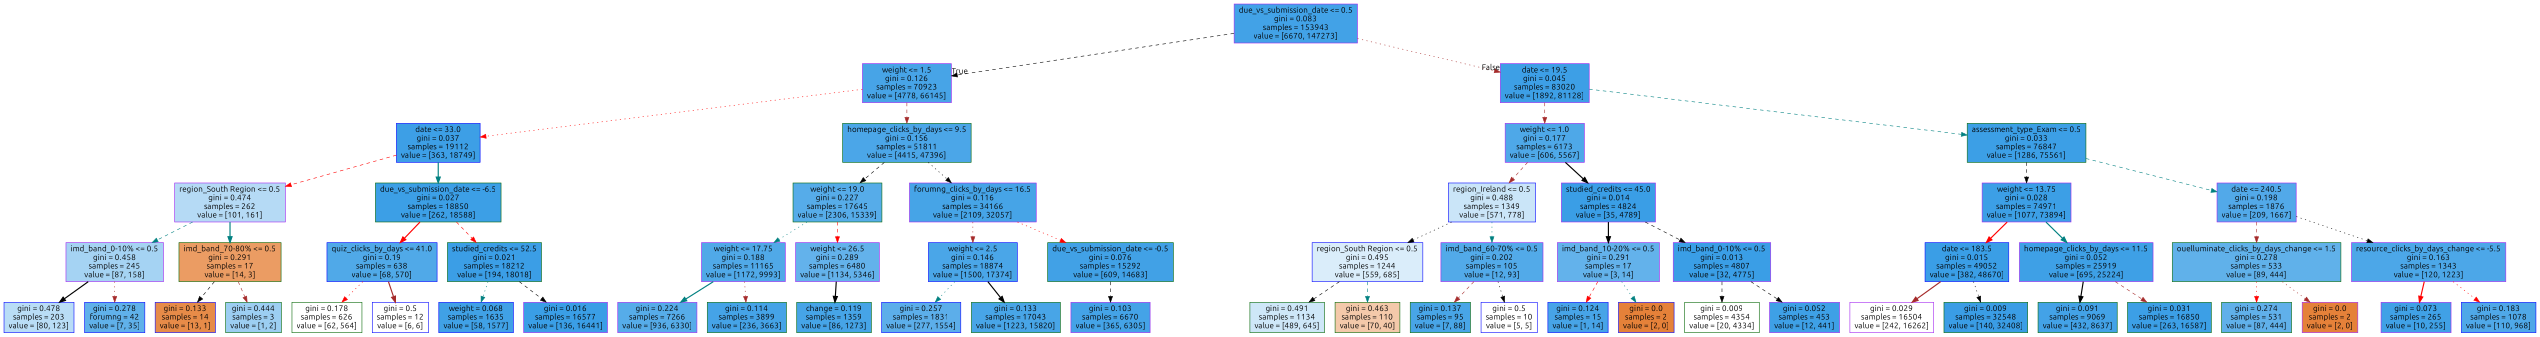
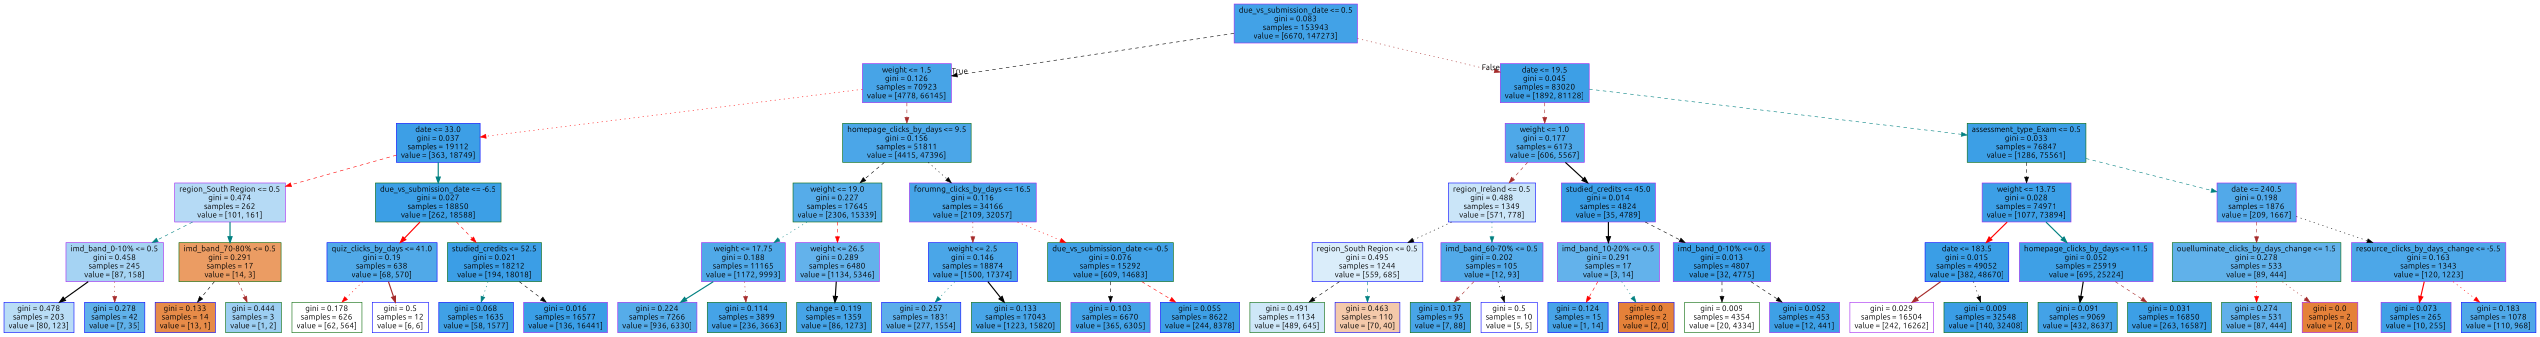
node "gini = 0.278 forumng = 42 value = [7, 35]": label "gini = 0.278 forumng = 42 value = [7, 35]" -> "gini = 0.278 samples = 42 value = [7, 35]"
node "weight = 0.068 samples = 1635 value = [58, 1577]": label "weight = 0.068 samples = 1635 value = [58, 1577]" -> "gini = 0.068 samples = 1635 value = [58, 1577]"
node "gini = 0.055 samples = 8622 value = [244, 8378]": added
node "gini = 0.463 samples = 110 value = [70, 40]": color darkgreen -> blue
